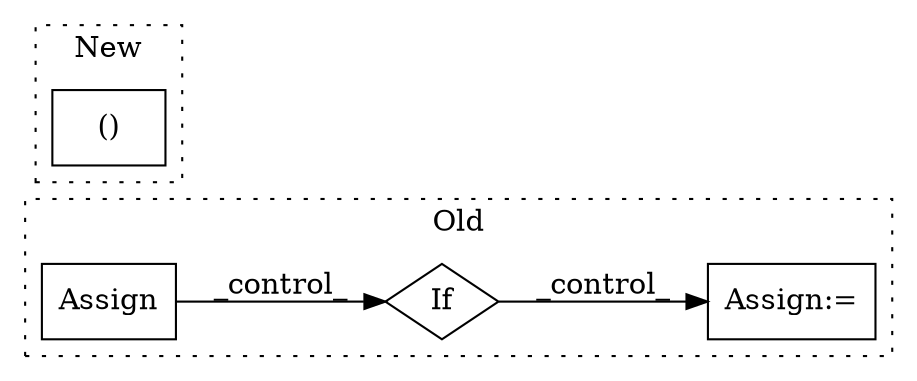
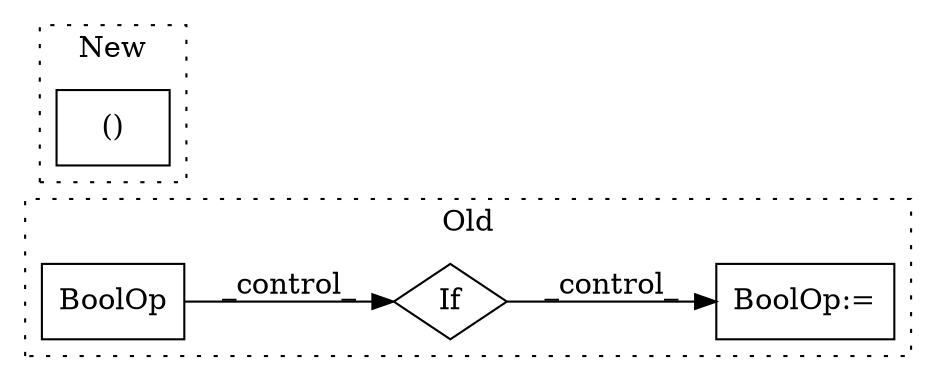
node "Assign": label "Assign" -> "BoolOp"
node "Assign:=": label "Assign:=" -> "BoolOp:="
